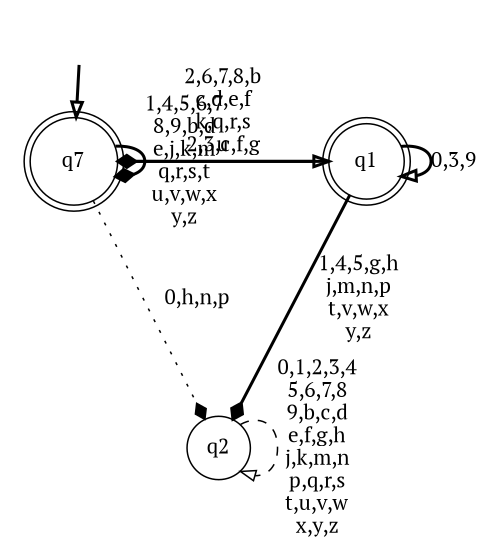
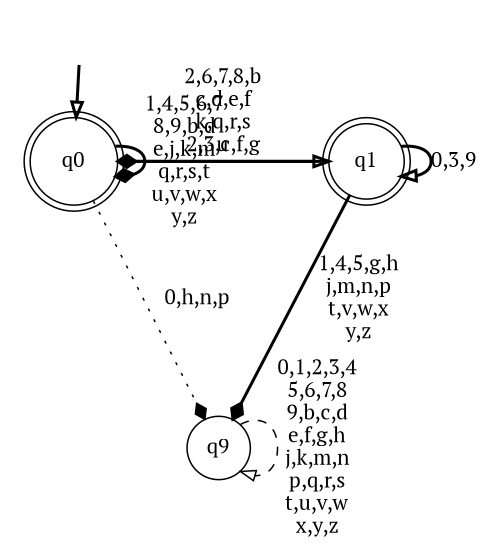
node "q7": label "q7" -> "q0"
node "q2": label "q2" -> "q9"
